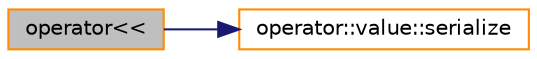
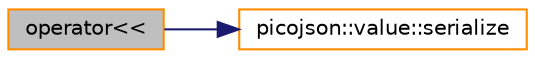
node "operator::value::serialize": label "operator::value::serialize" -> "picojson::value::serialize"
